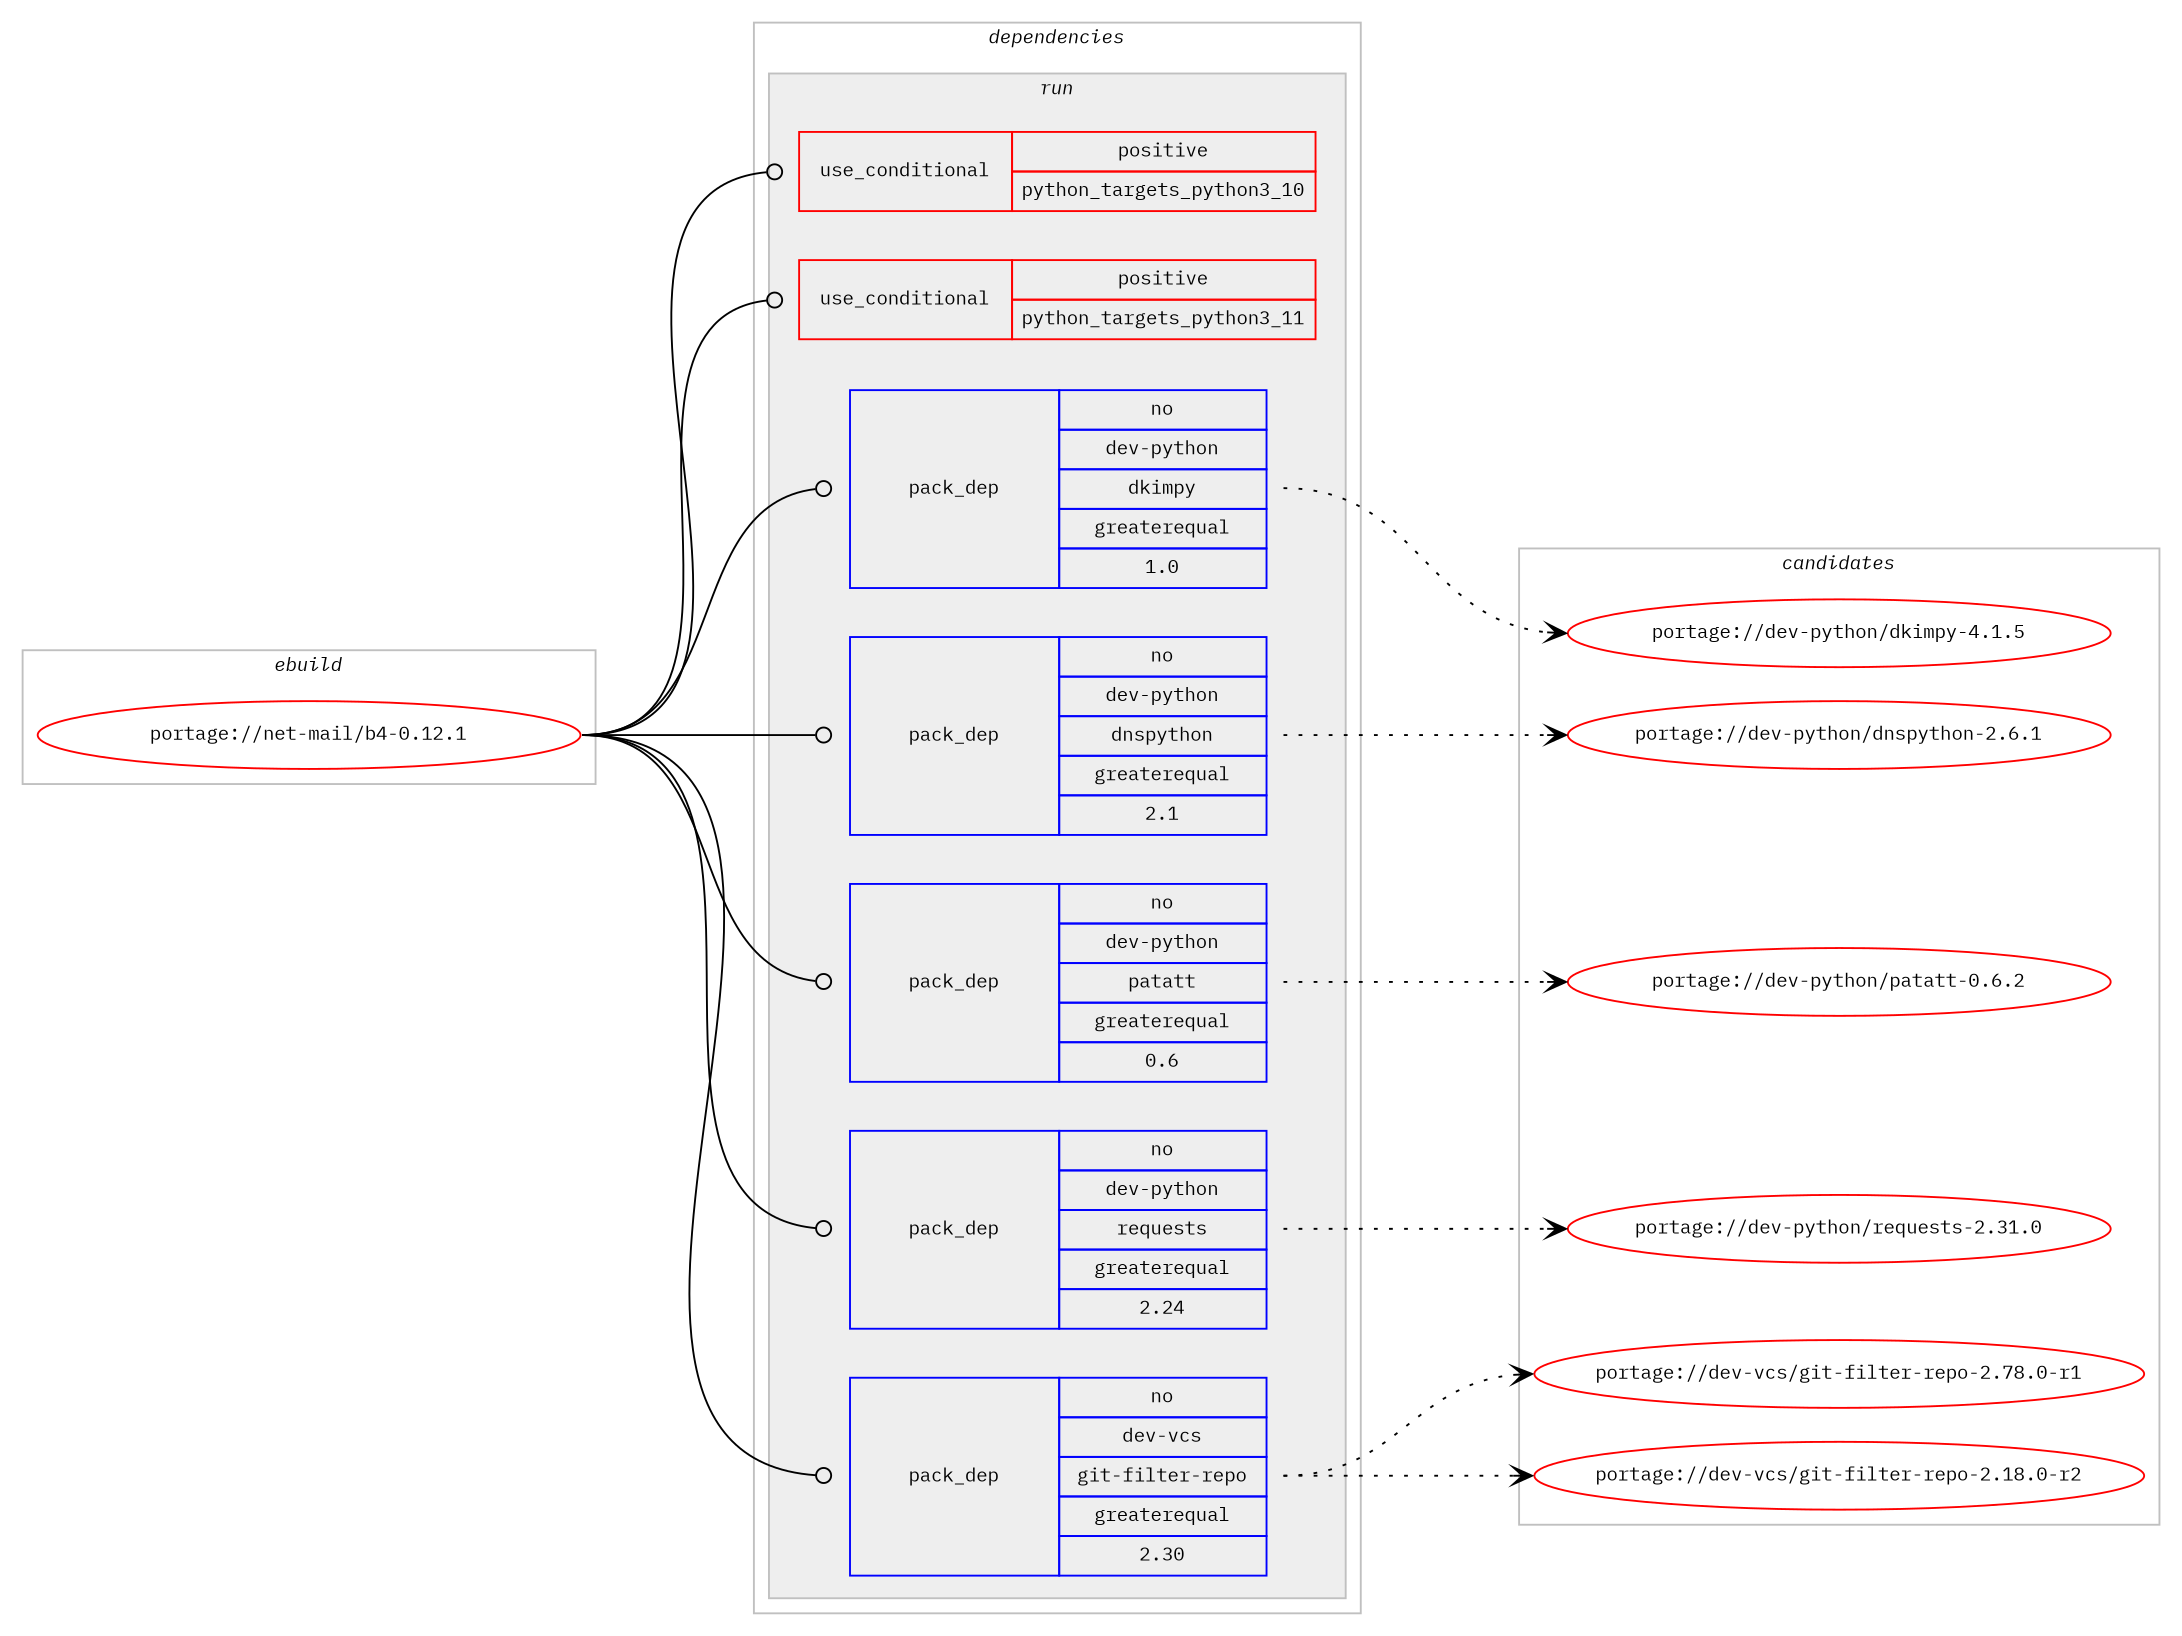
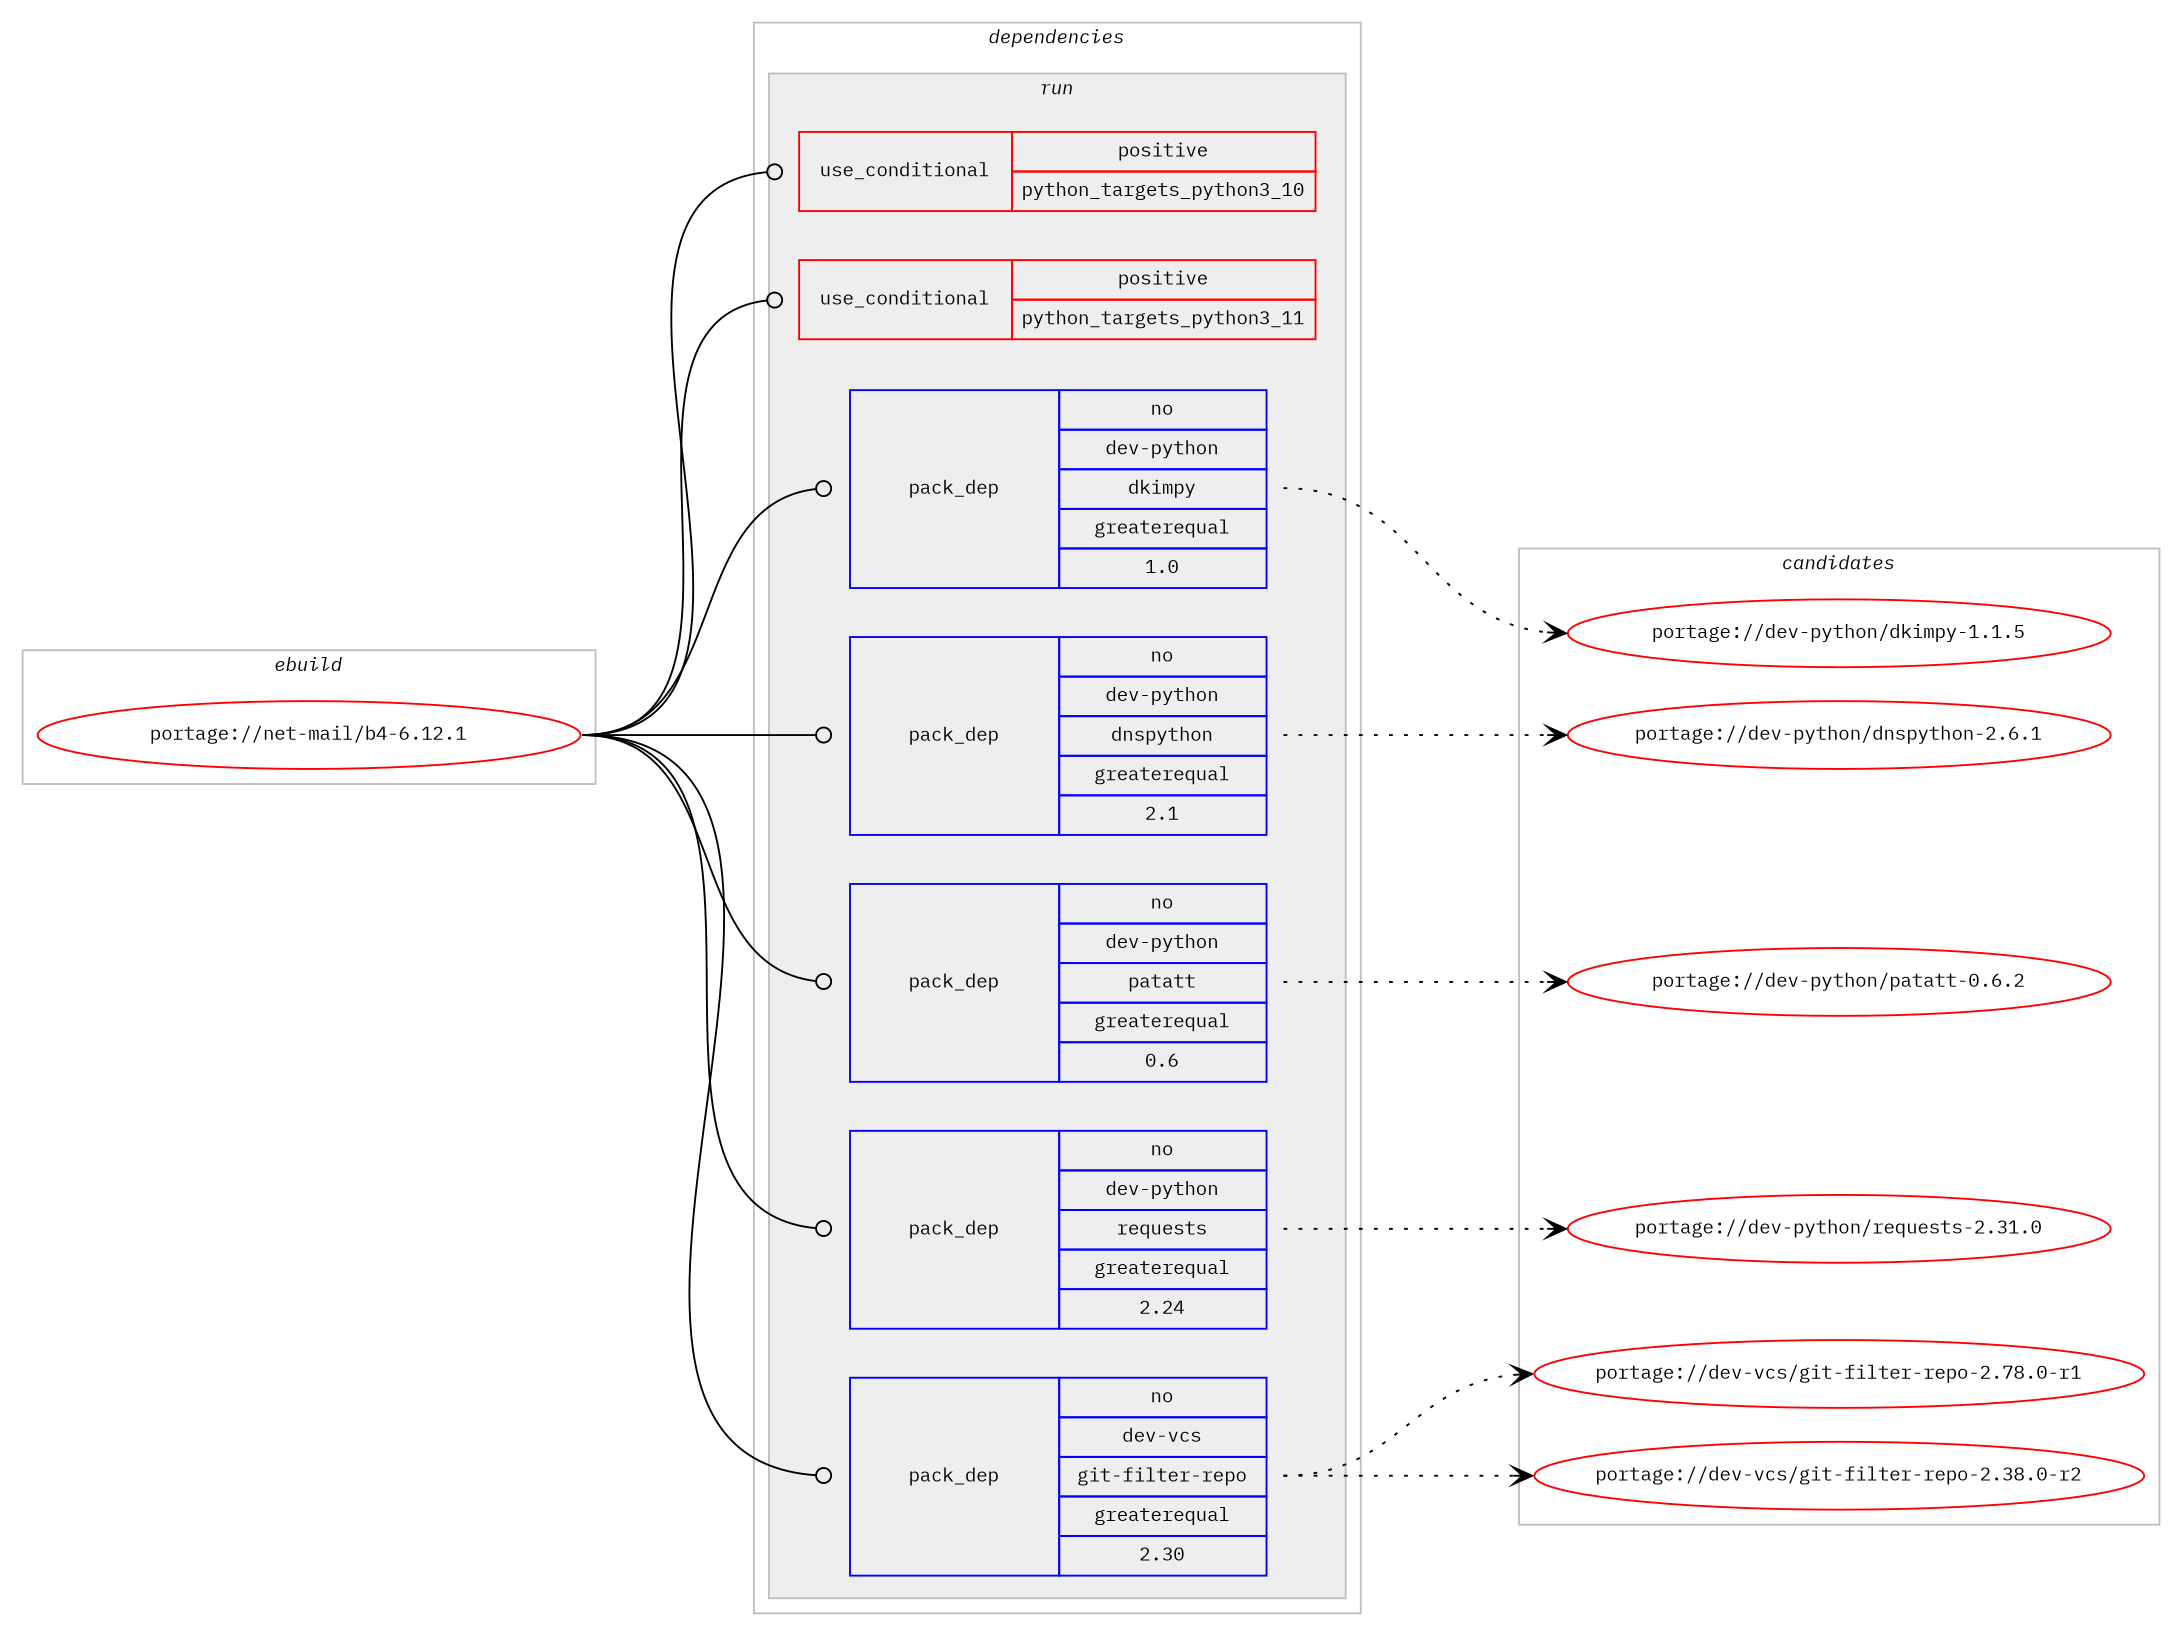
node "portage://dev-python/dkimpy-4.1.5": label "portage://dev-python/dkimpy-4.1.5" -> "portage://dev-python/dkimpy-1.1.5"
node "portage://net-mail/b4-0.12.1": label "portage://net-mail/b4-0.12.1" -> "portage://net-mail/b4-6.12.1"
node "portage://dev-vcs/git-filter-repo-2.18.0-r2": label "portage://dev-vcs/git-filter-repo-2.18.0-r2" -> "portage://dev-vcs/git-filter-repo-2.38.0-r2"
